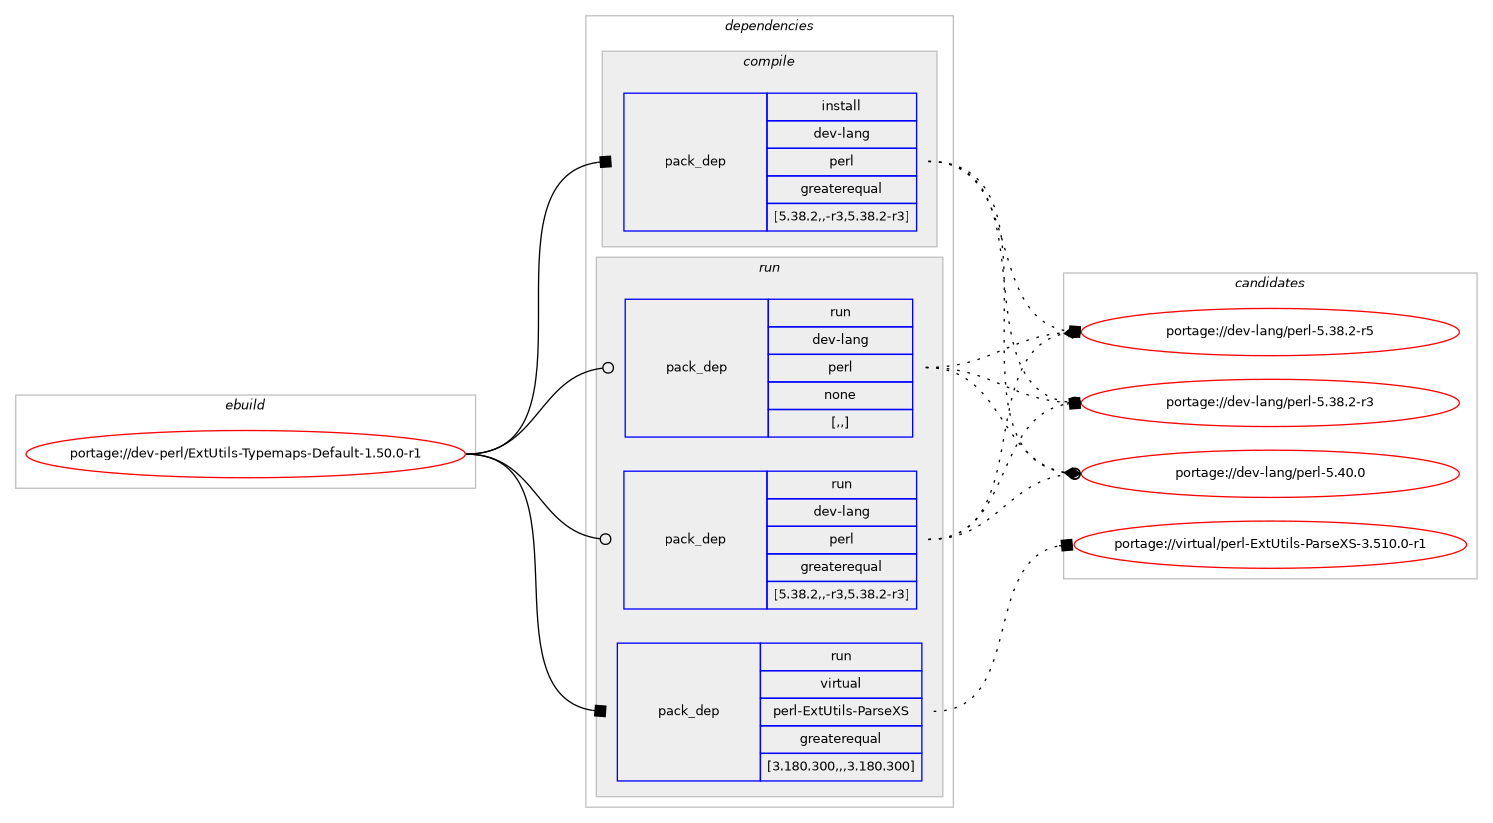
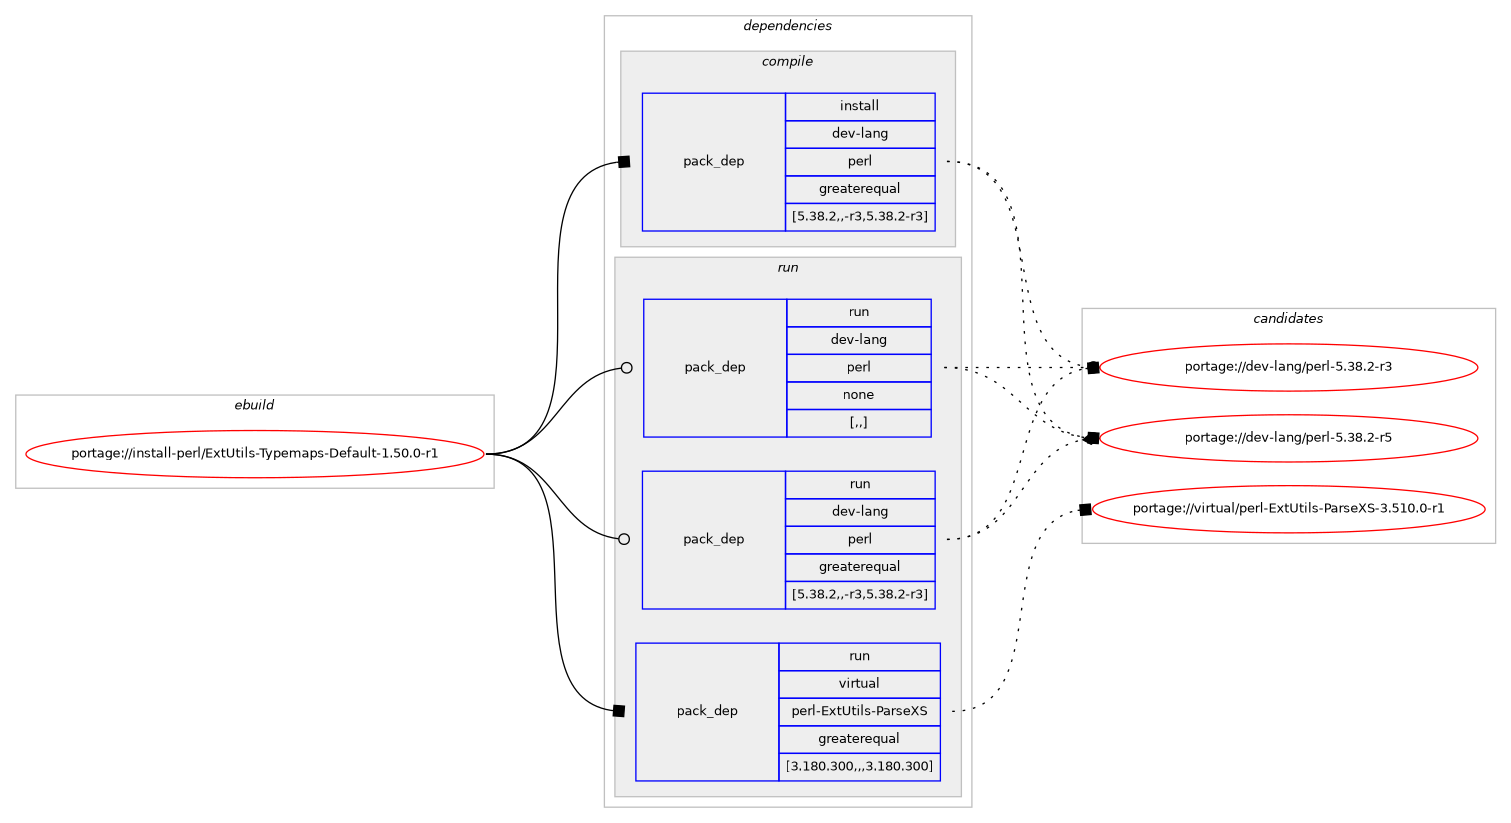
node "portage://dev-perl/ExtUtils-Typemaps-Default-1.50.0-r1": label "portage://dev-perl/ExtUtils-Typemaps-Default-1.50.0-r1" -> "portage://install-perl/ExtUtils-Typemaps-Default-1.50.0-r1"
node "portage://dev-lang/perl-5.40.0": removed
